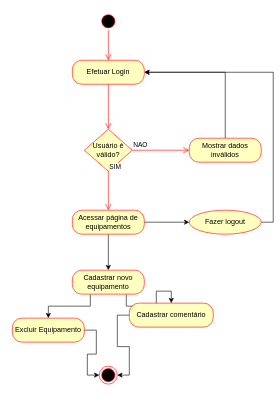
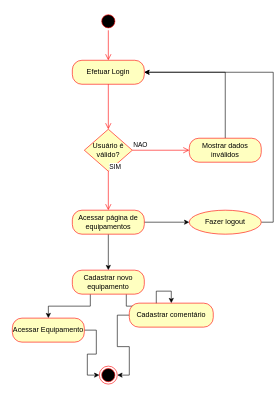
node "Excluir Equipamento": label "Excluir Equipamento" -> "Acessar Equipamento"
